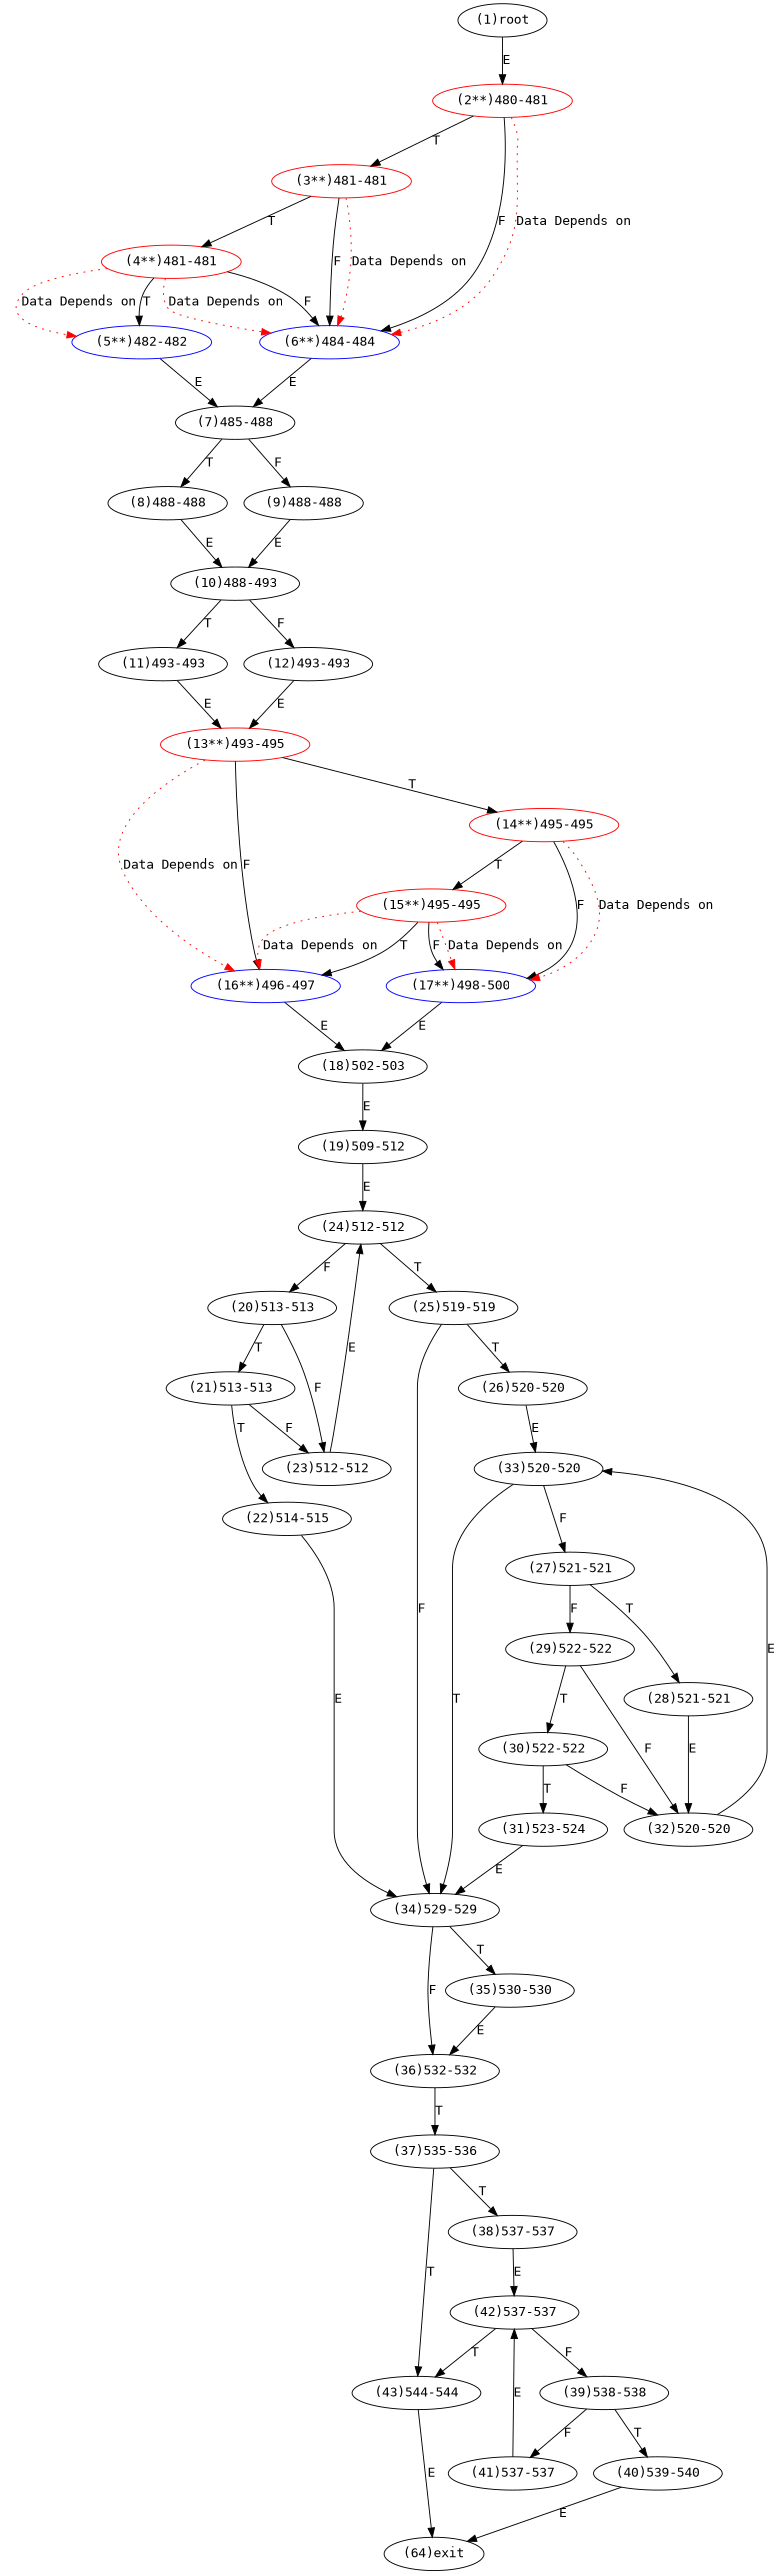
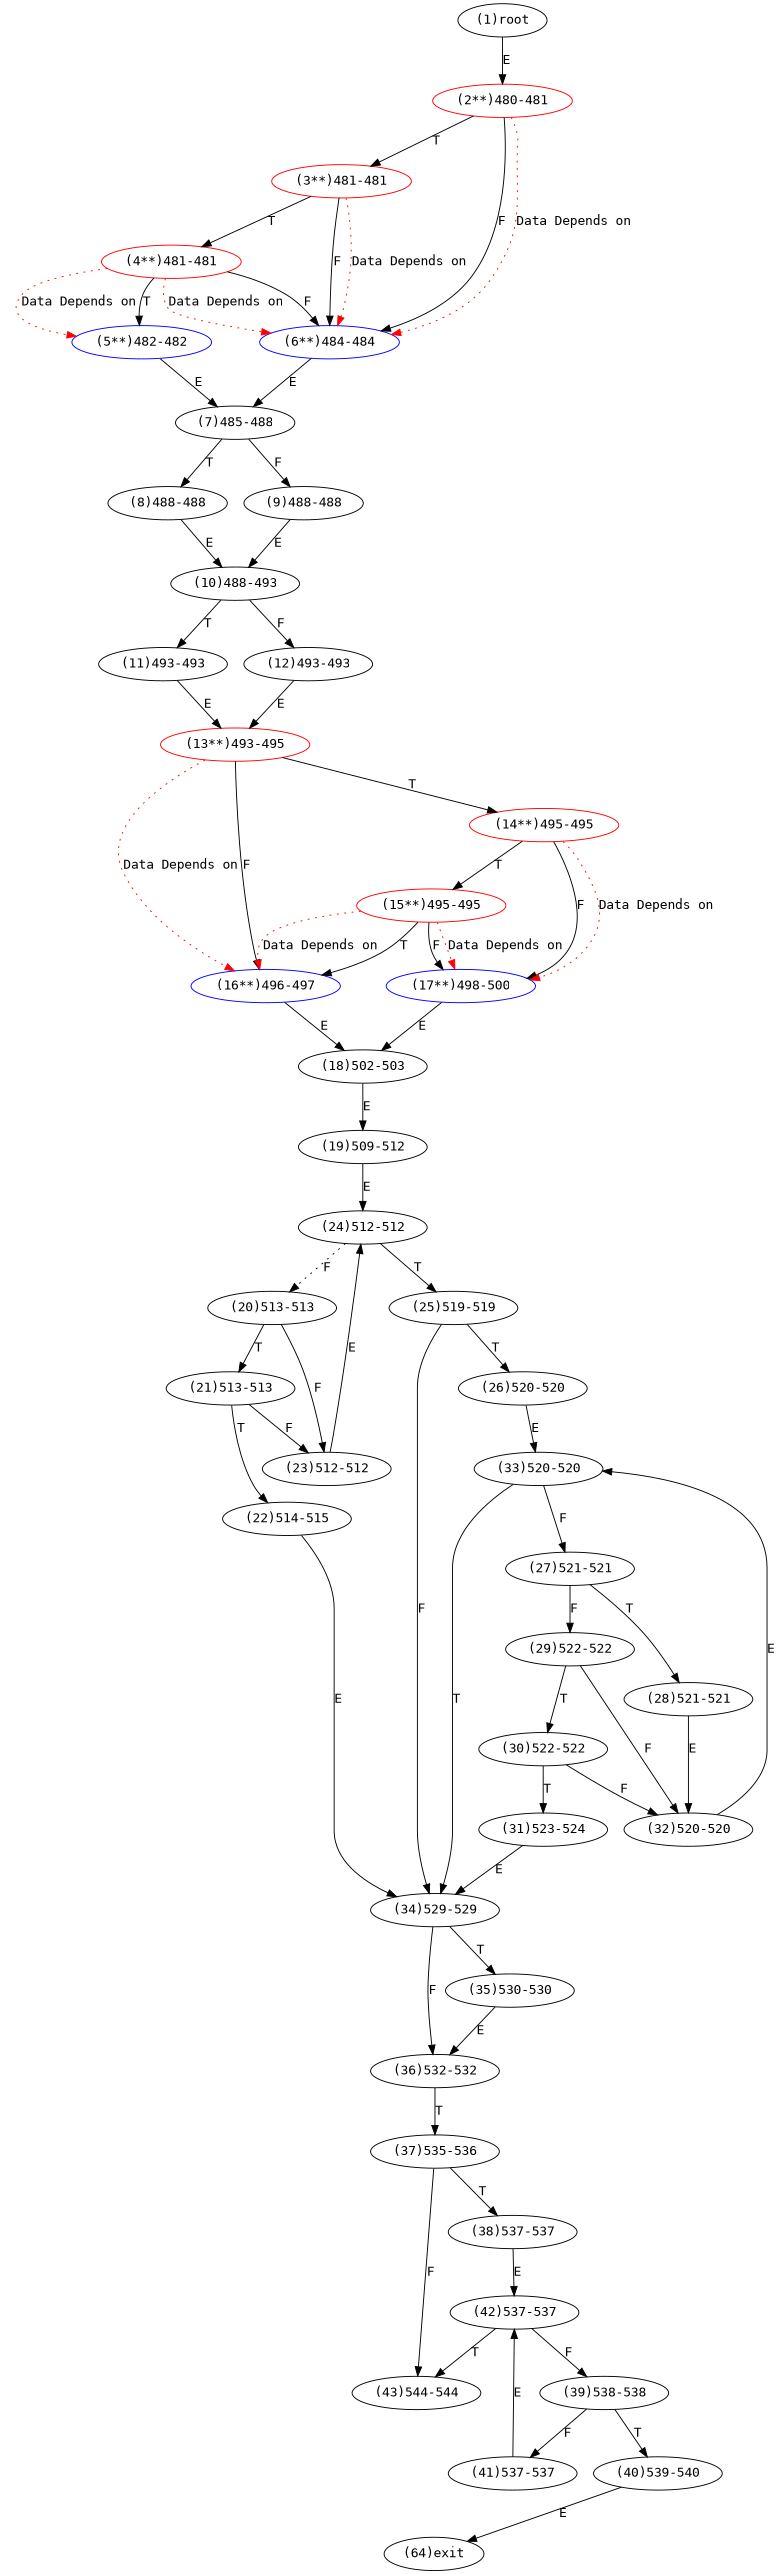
edge "(24)512-512" -> "(20)513-513": style solid -> dotted
edge "(37)535-536" -> "(43)544-544": label "T" -> "F"
edge "(43)544-544" -> "(64)exit": removed, label "E"
